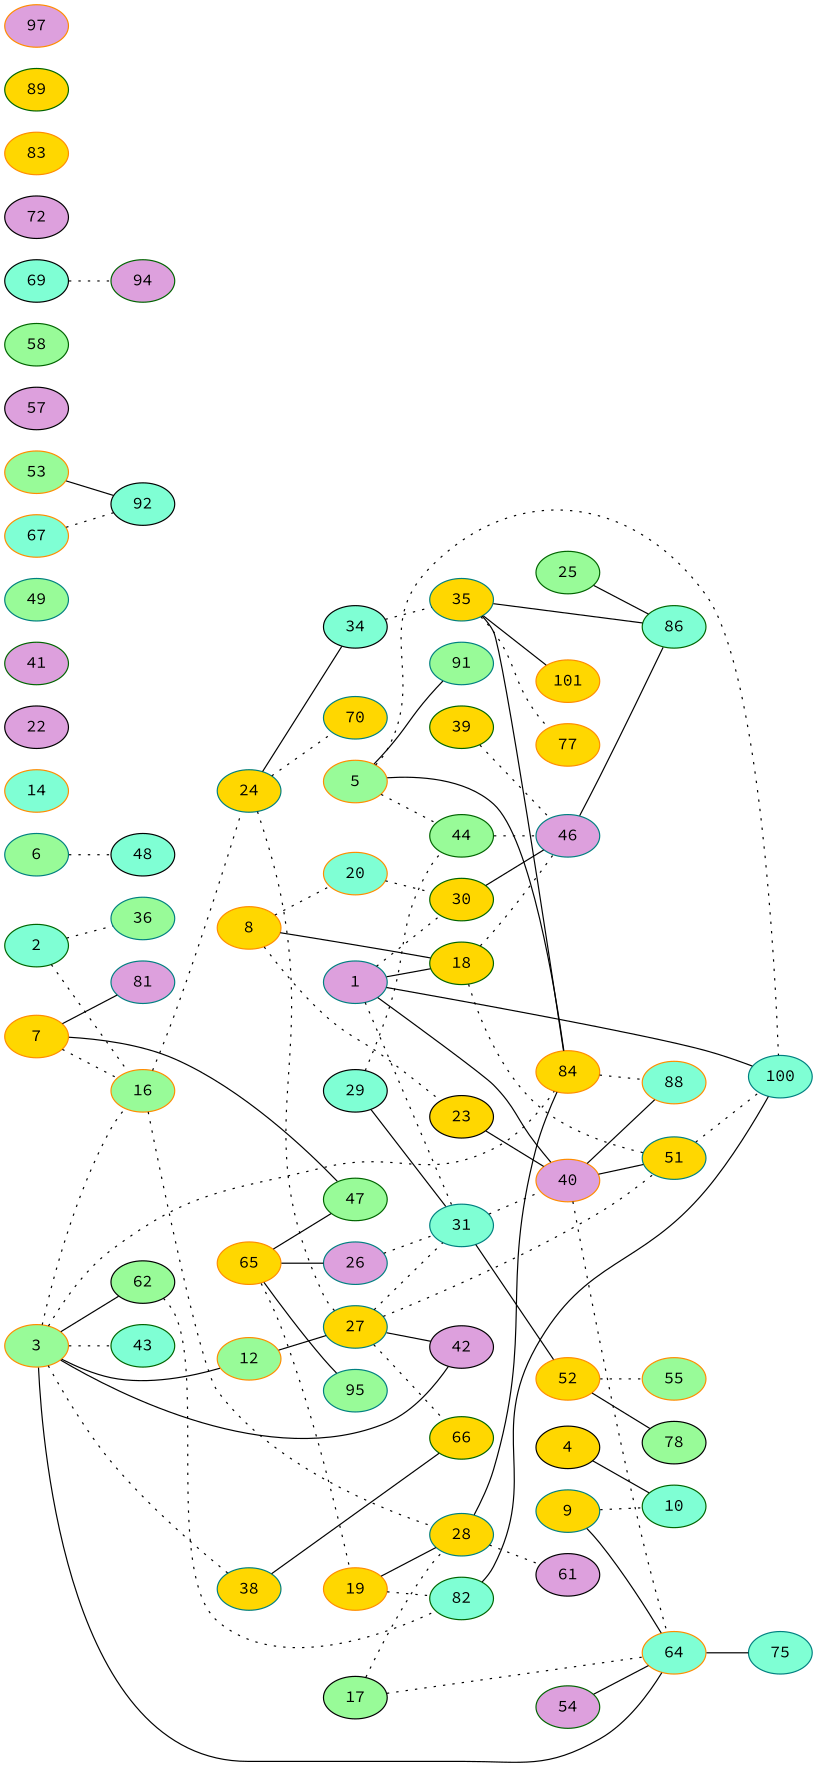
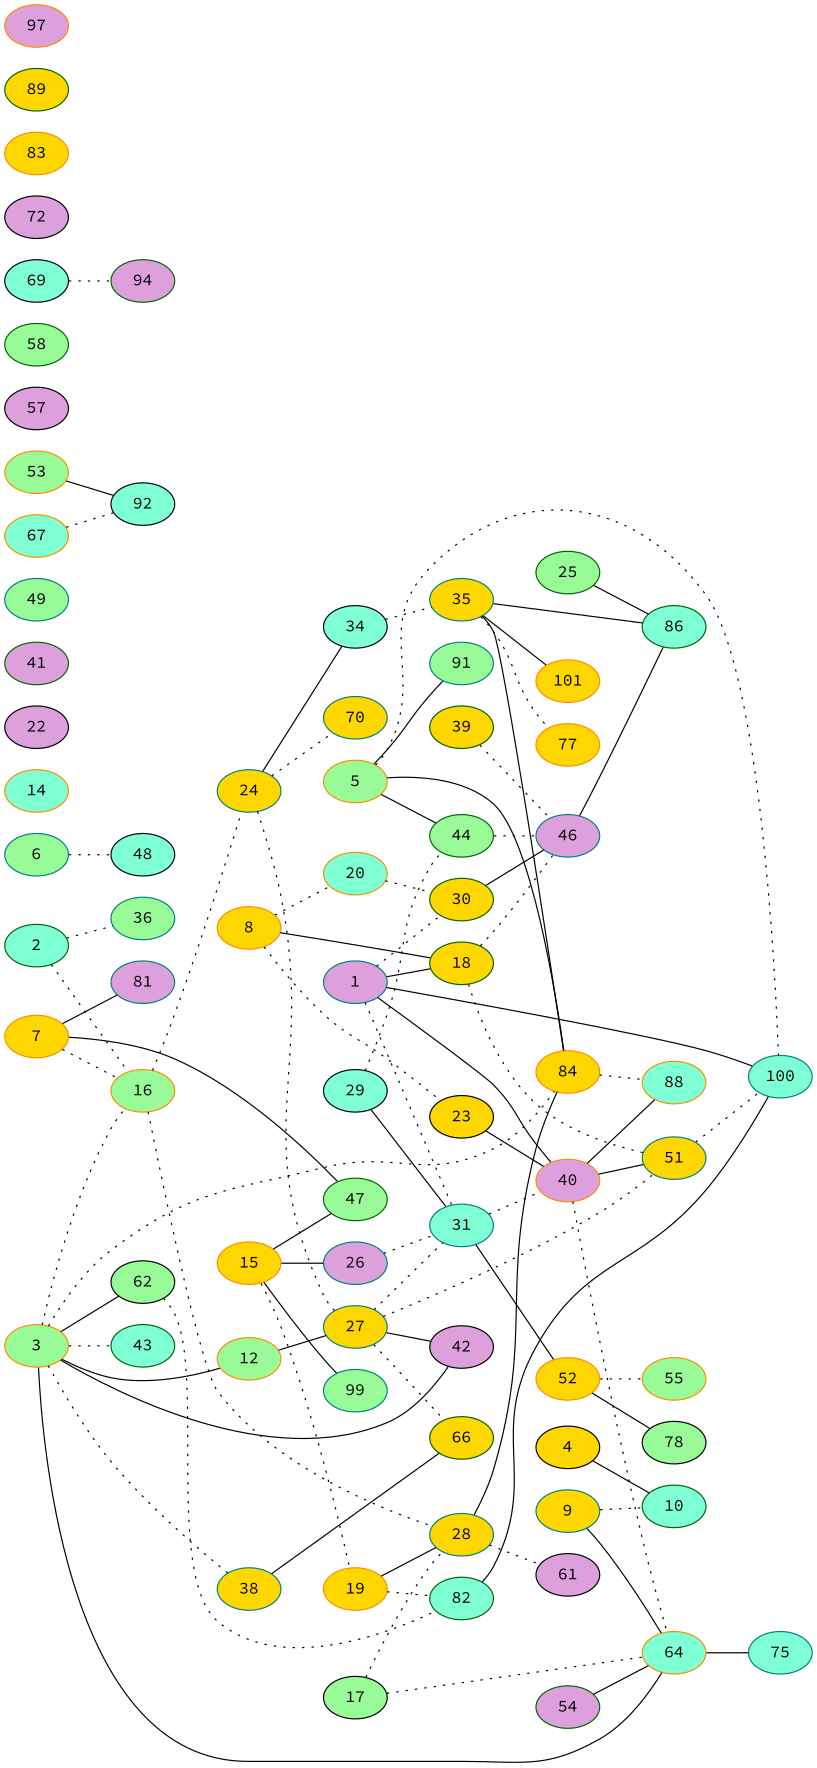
edge "5" -- "44": style dotted -> solid
node "65": label "65" -> "15"
node "95": label "95" -> "99"
